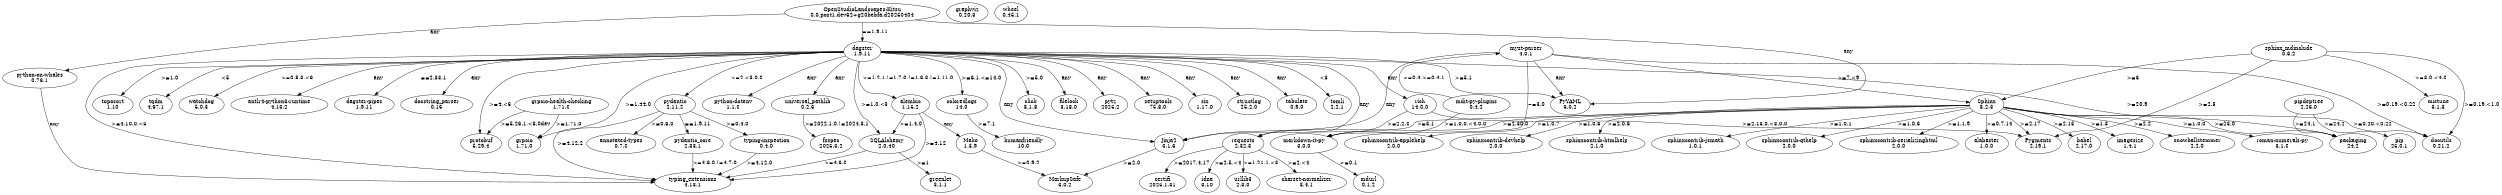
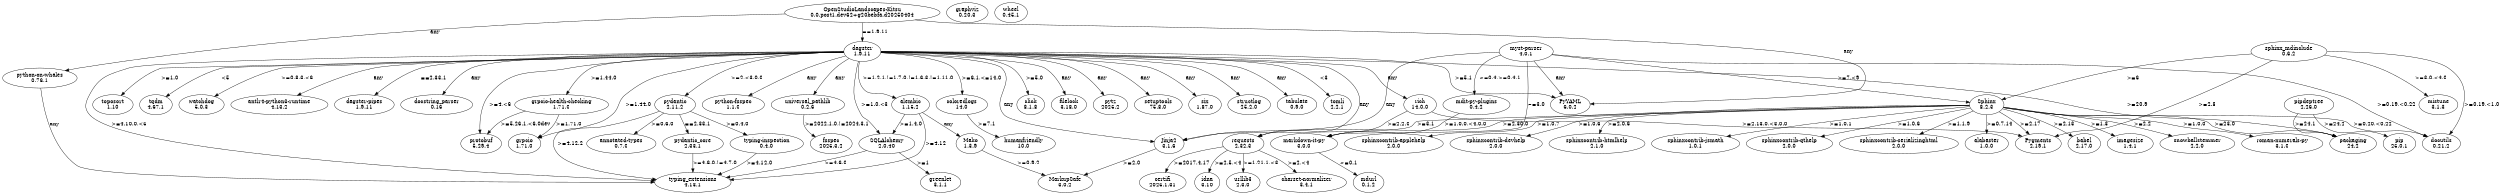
edge "dagster 1.9.11" -> "grpcio-health-checking 1.71.0": added, label ">=1.44.0"
edge "mdit-py-plugins 0.4.2" -> "myst-parser 4.0.1": reversed
node "python-dotenv 1.1.0": label "python-dotenv 1.1.0" -> "python-fsspec 1.1.0"
node "six 1.17.0": label "six 1.17.0" -> "six 1.87.0"
edge "pydantic 2.11.2" -> "pydantic_core 2.33.1": label "==1.9.11" -> "==2.33.1"
